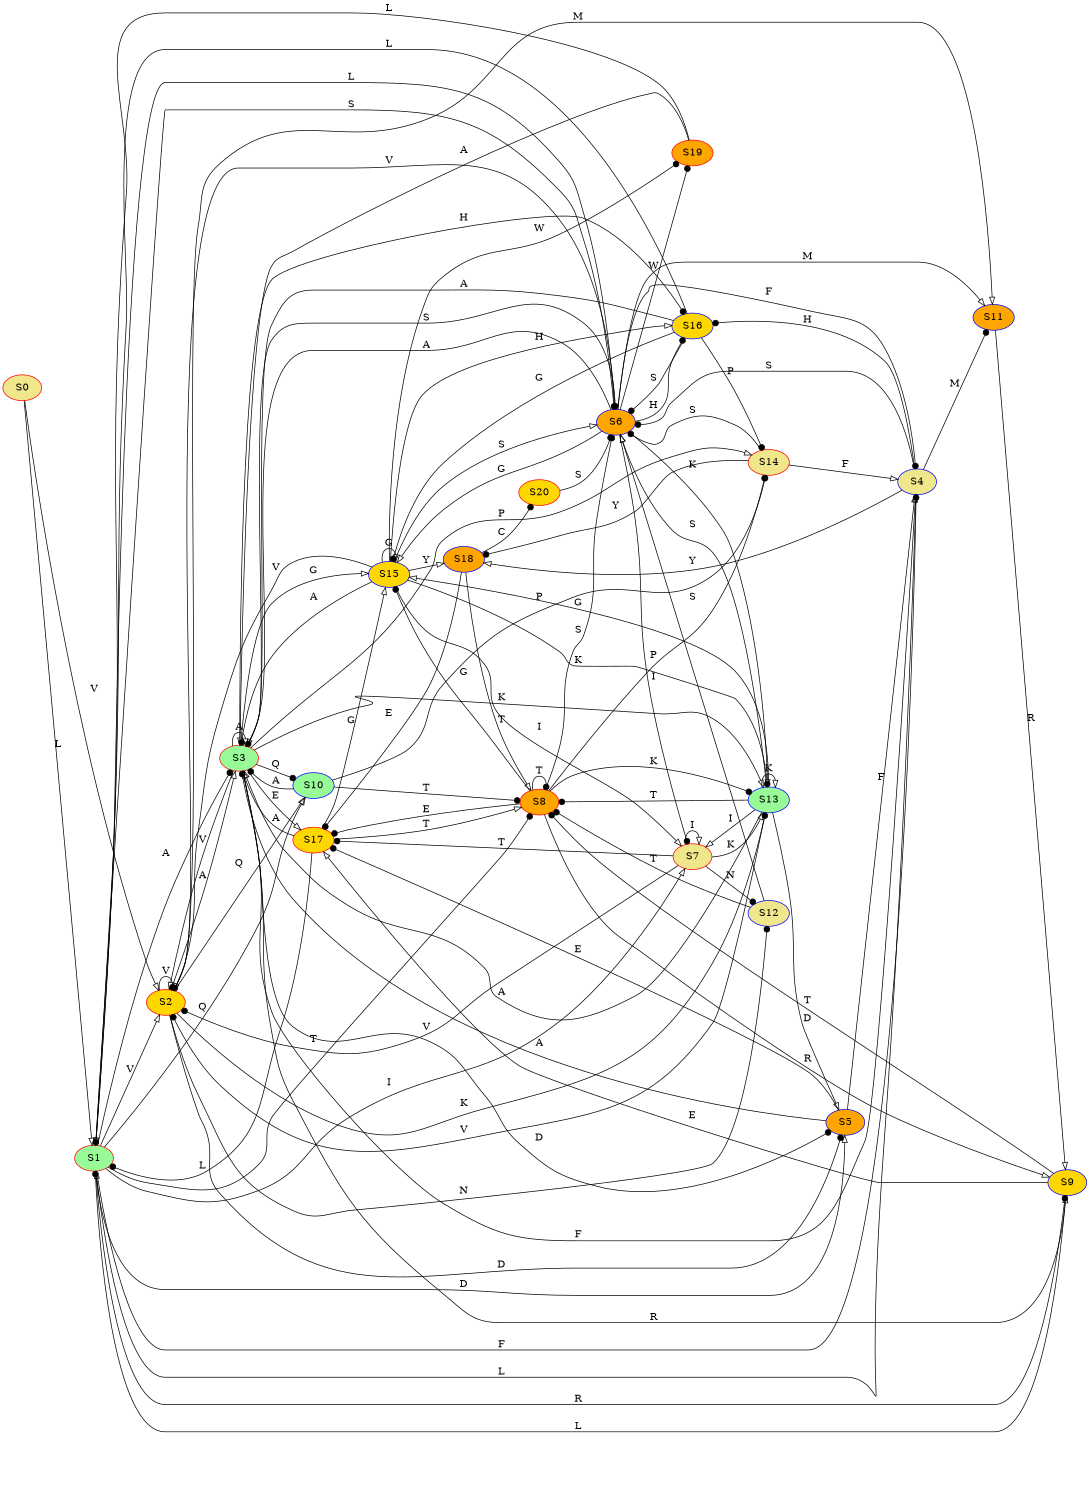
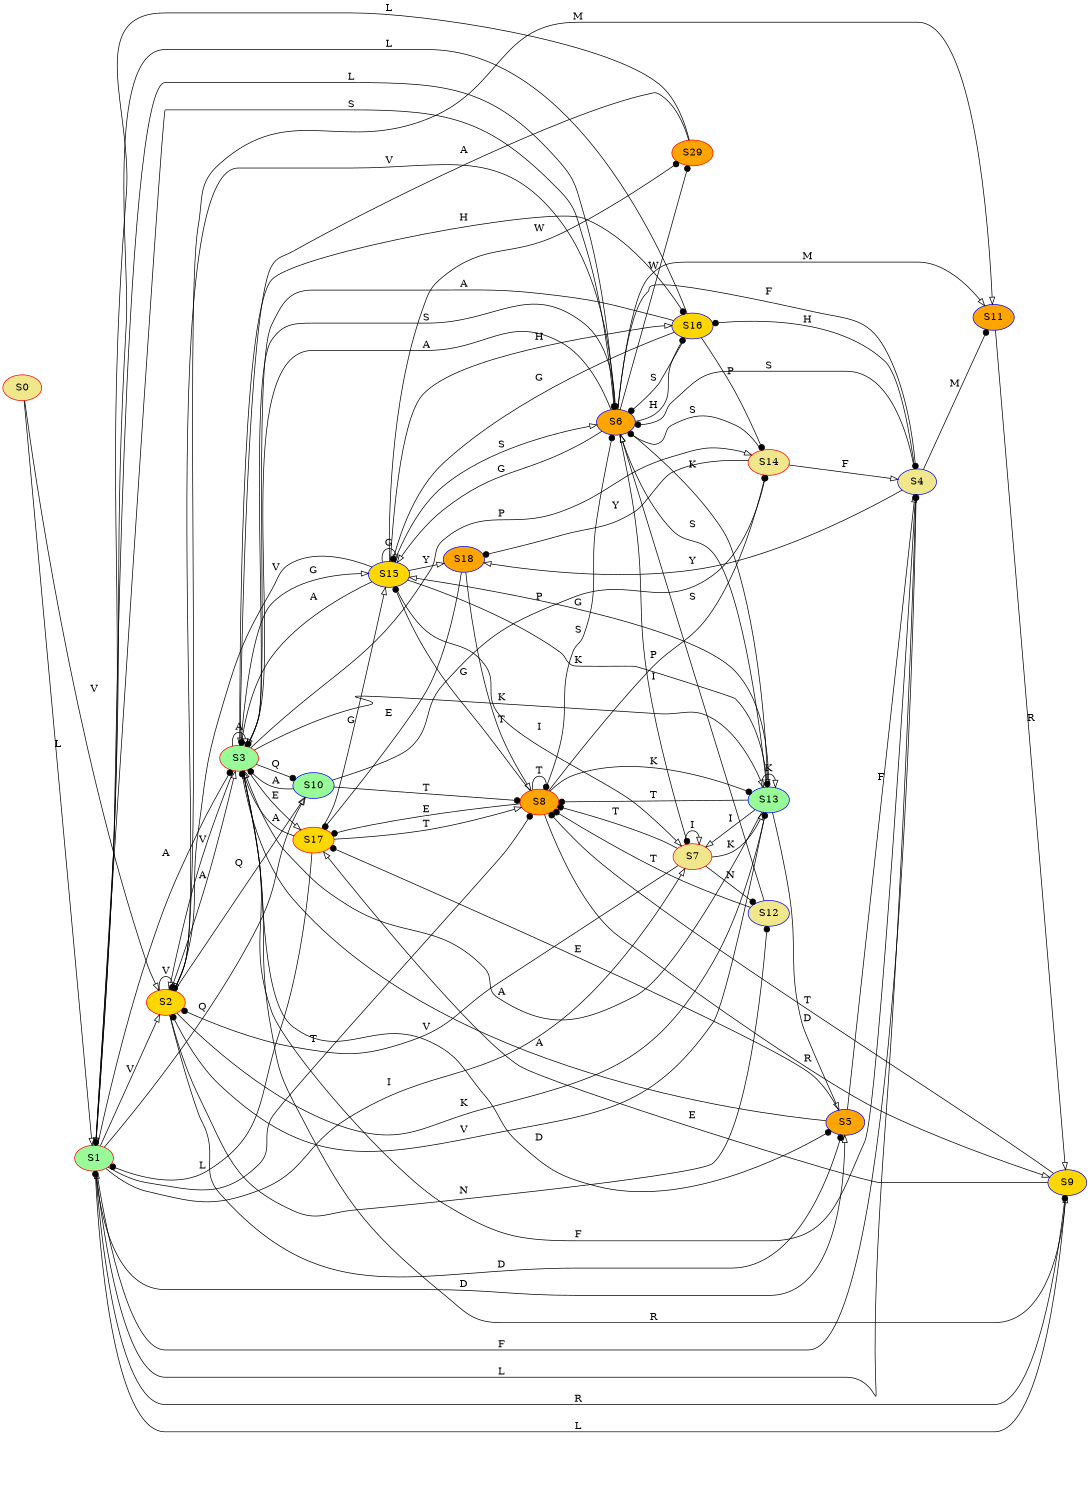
node "S19": label "S19" -> "S29"
node "S20": removed
edge "S7" -> "S17": now "S7" -> "S8"
edge "S3" -> "S4": arrowhead onormal -> dot
